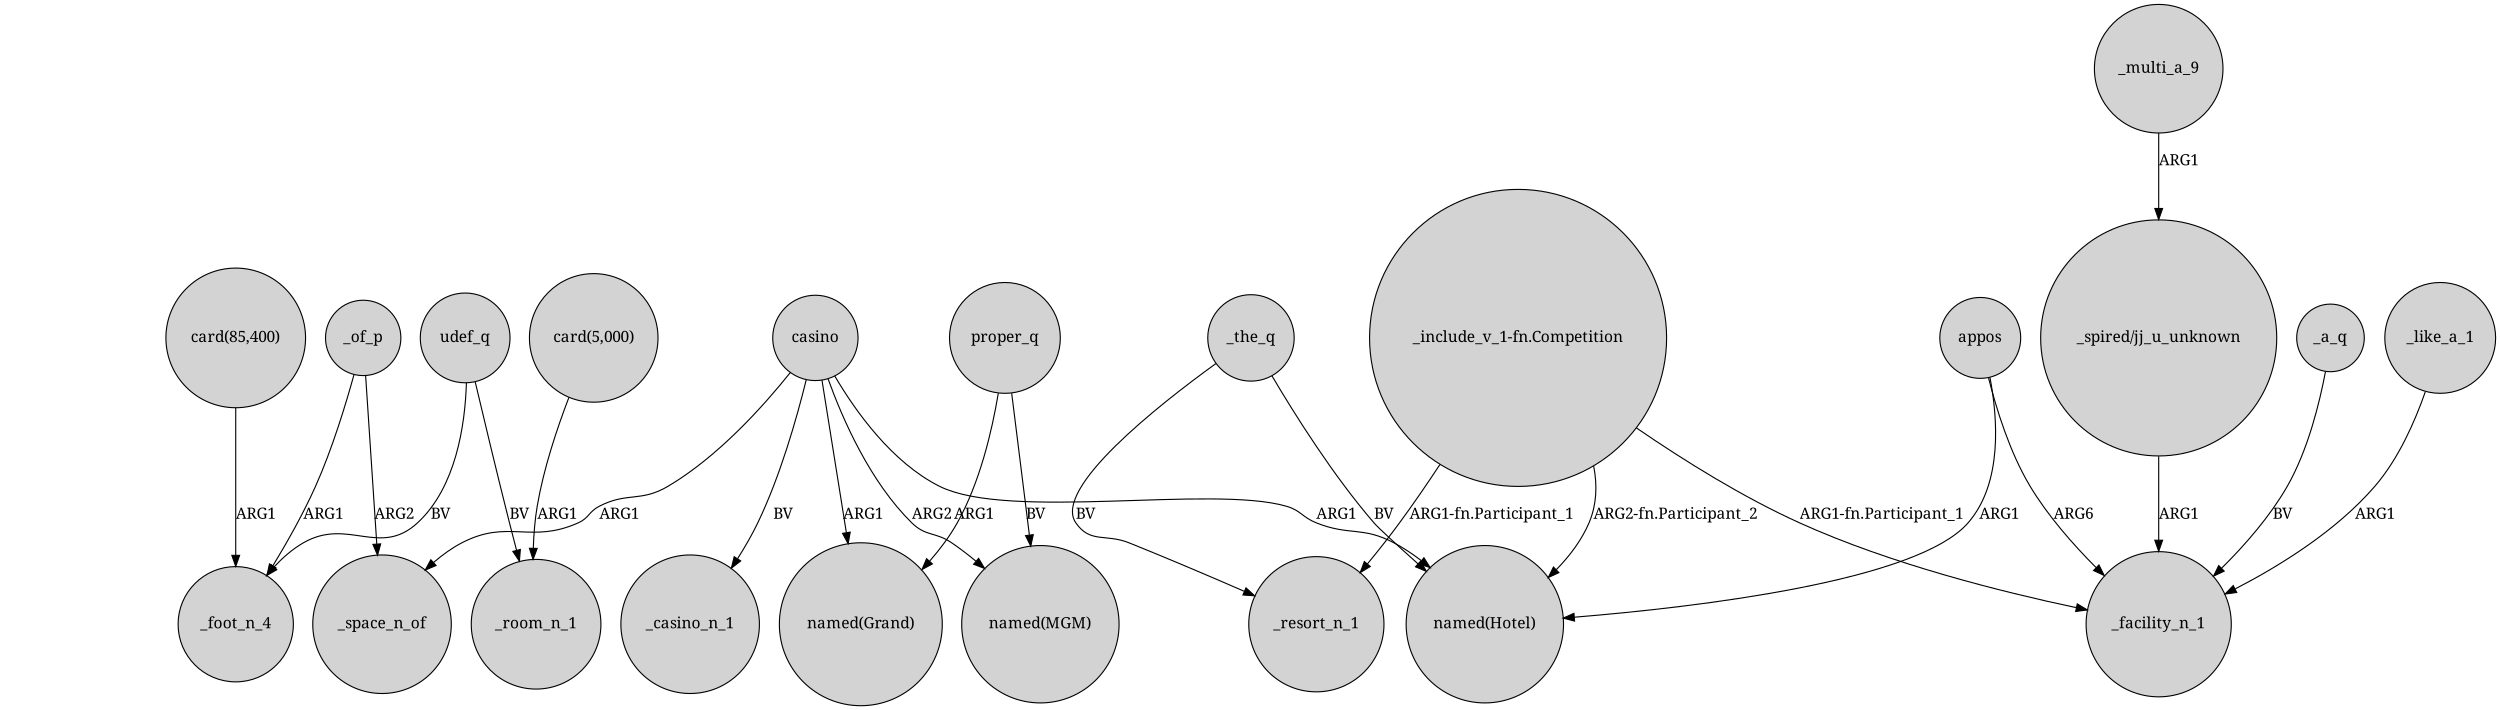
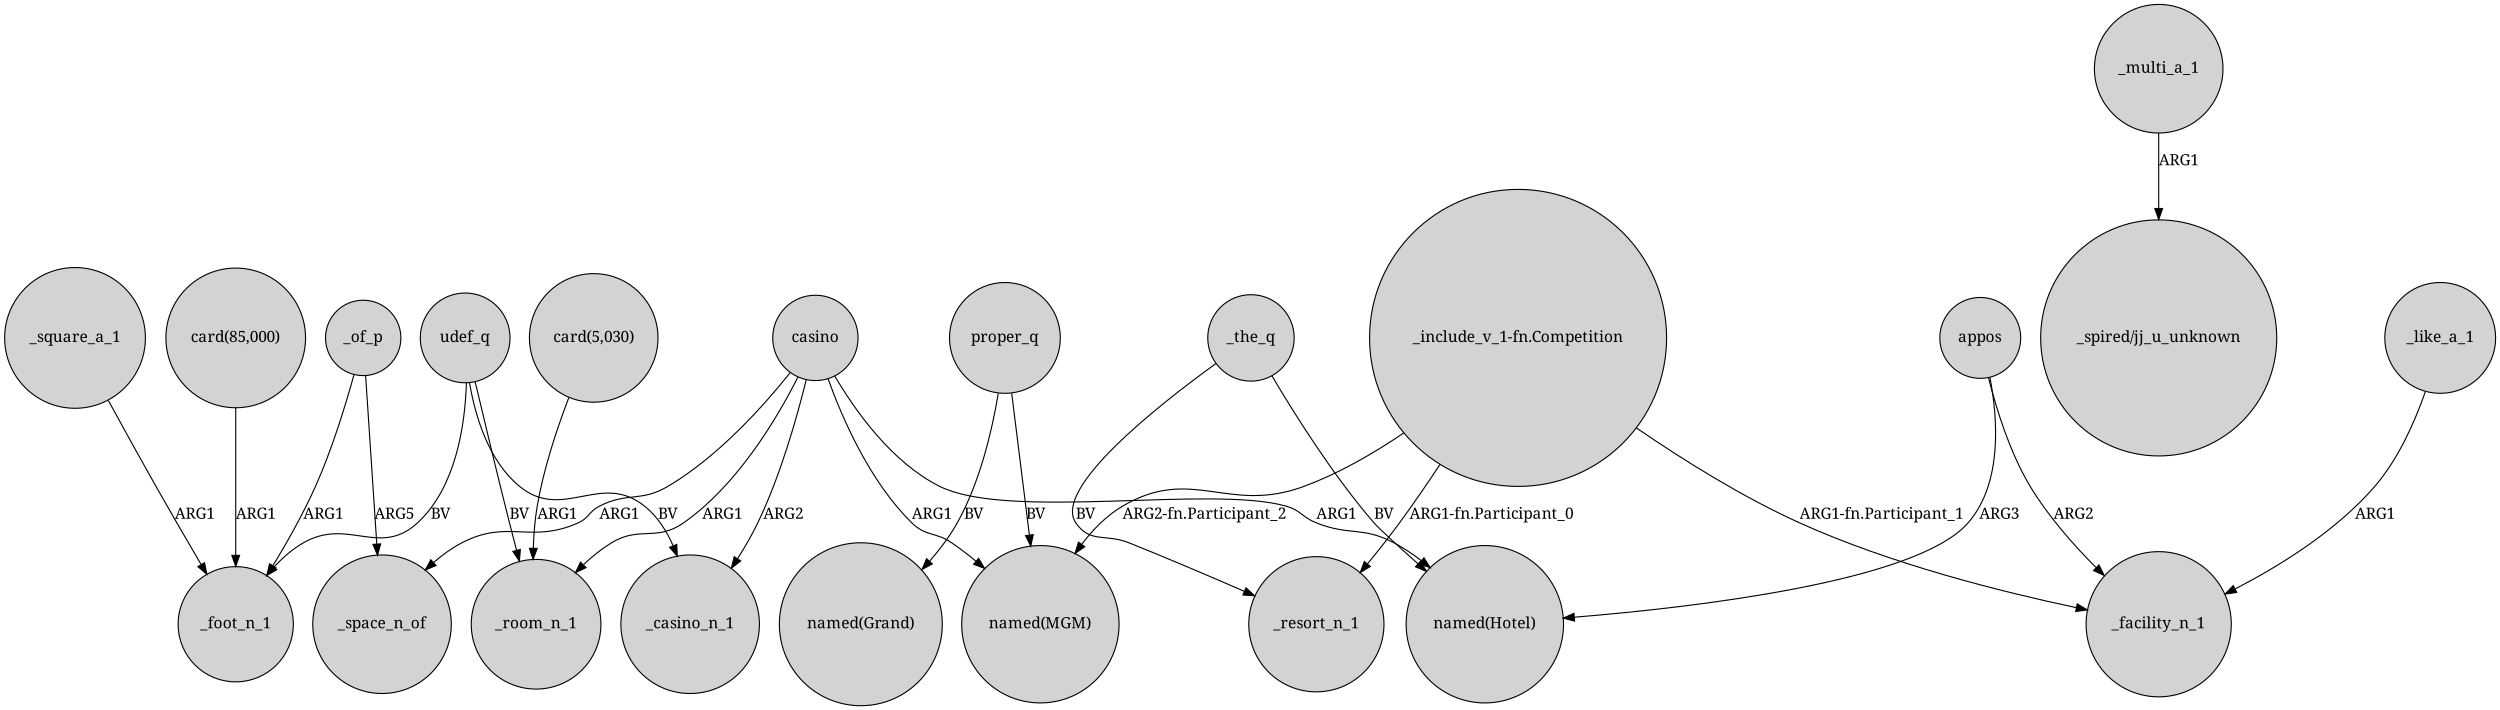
node "_multi_a_9": label "_multi_a_9" -> "_multi_a_1"
node "_square_a_1": added
node "card(85,400)": label "card(85,400)" -> "card(85,000)"
node "card(5,000)": label "card(5,000)" -> "card(5,030)"
node "_a_q": removed
edge "casino" -> "named(Grand)": now "casino" -> "_room_n_1"
edge "_spired/jj_u_unknown" -> "_facility_n_1": removed, label "ARG1"
edge "udef_q" -> "_casino_n_1": added, label "BV"
edge "_of_p" -> "_space_n_of": label "ARG2" -> "ARG5"
edge "casino" -> "_casino_n_1": label "BV" -> "ARG2"
edge "casino" -> "named(MGM)": label "ARG2" -> "ARG1"
edge "proper_q" -> "named(Grand)": label "ARG1" -> "BV"
edge "_include_v_1-fn.Competition" -> "_resort_n_1": label "ARG1-fn.Participant_1" -> "ARG1-fn.Participant_0"
edge "appos" -> "named(Hotel)": label "ARG1" -> "ARG3"
edge "appos" -> "_facility_n_1": label "ARG6" -> "ARG2"
edge "_include_v_1-fn.Competition" -> "named(Hotel)": now "_include_v_1-fn.Competition" -> "named(MGM)"
node "_foot_n_4": label "_foot_n_4" -> "_foot_n_1"
